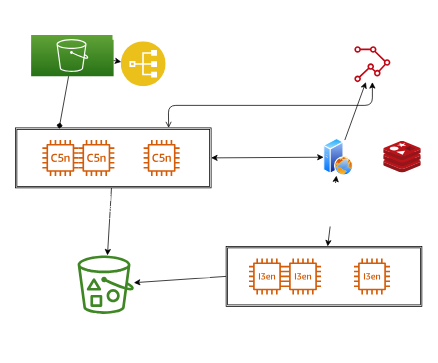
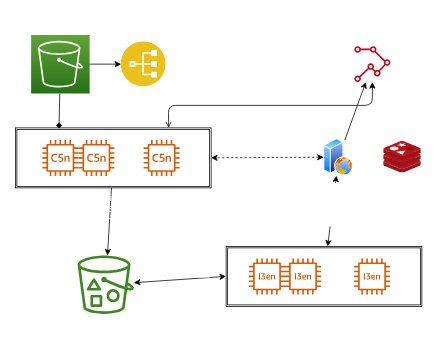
node "Common Crawl 300B+ samples per modality": size 83x41 -> 59x59
edge "GO webapp bloom endpoints (100k links batch jobs)" -- "CPU and Network optimized SPOT instances in dedicated SLURM cluster doing heuristic filtering on textual data only": style solid -> dashed
edge "NVME Optimized Instances for PySpark operations (shuffle)" -> "Stability S3 dedup 50B samples per modality": arrowhead none -> classic
